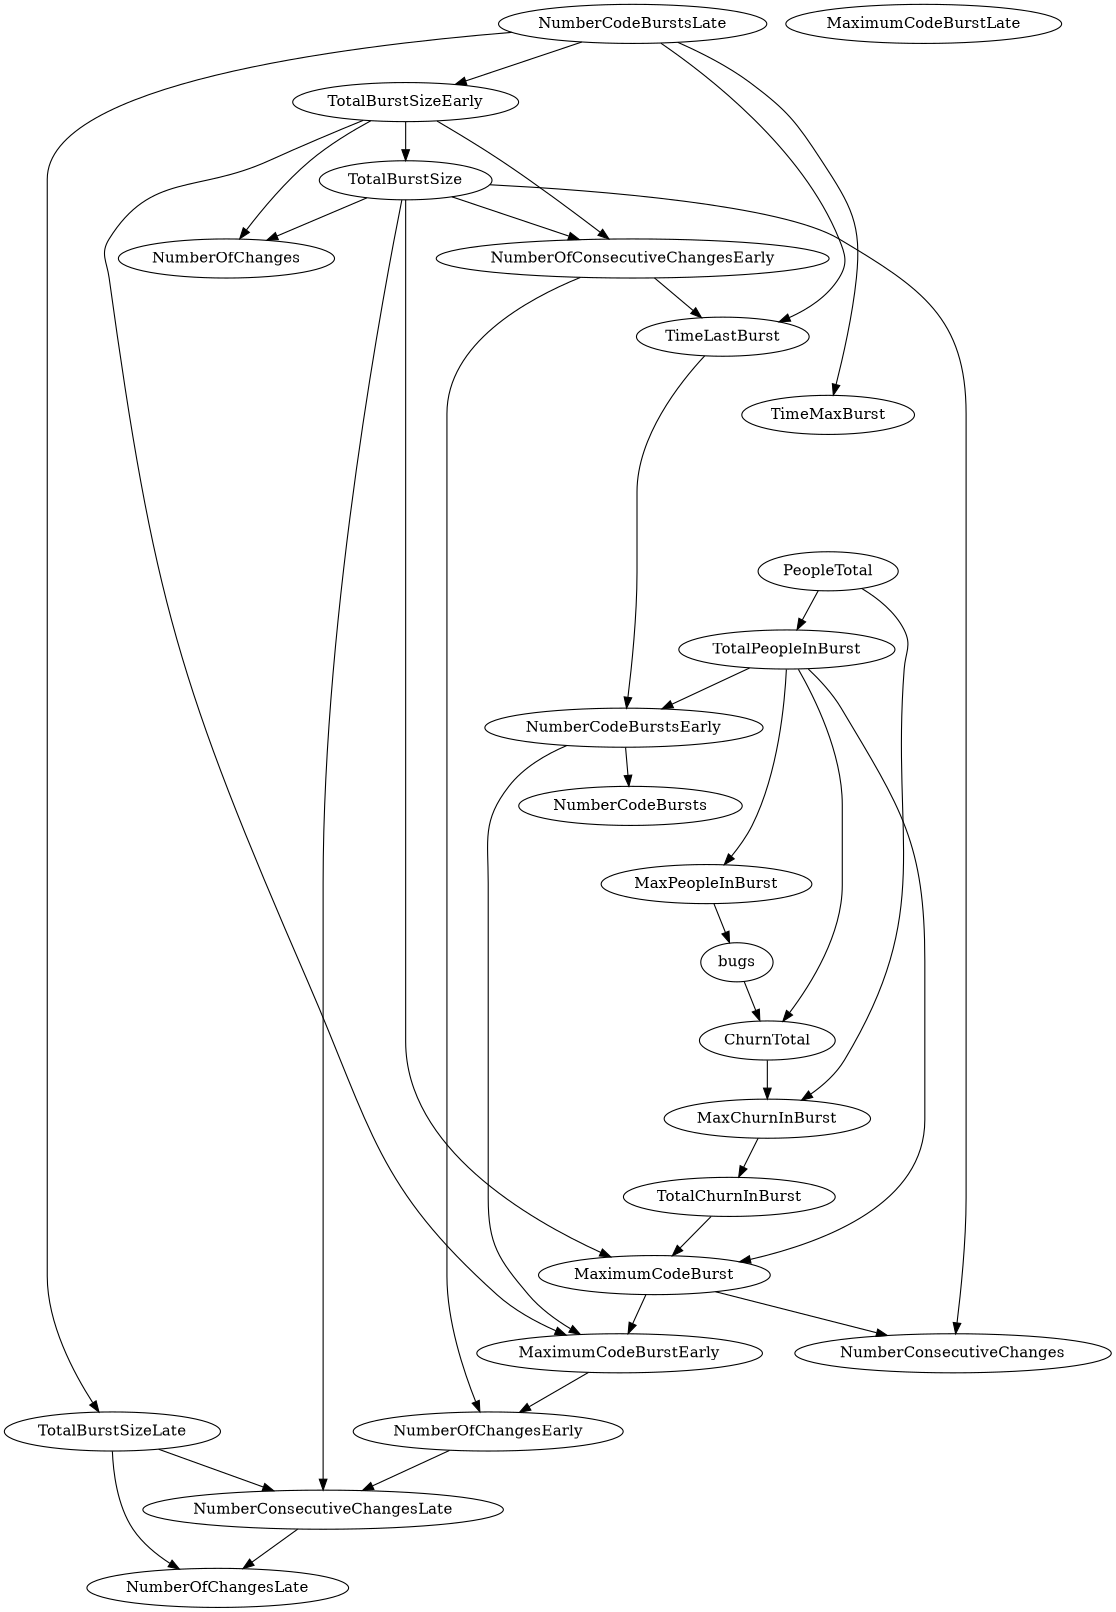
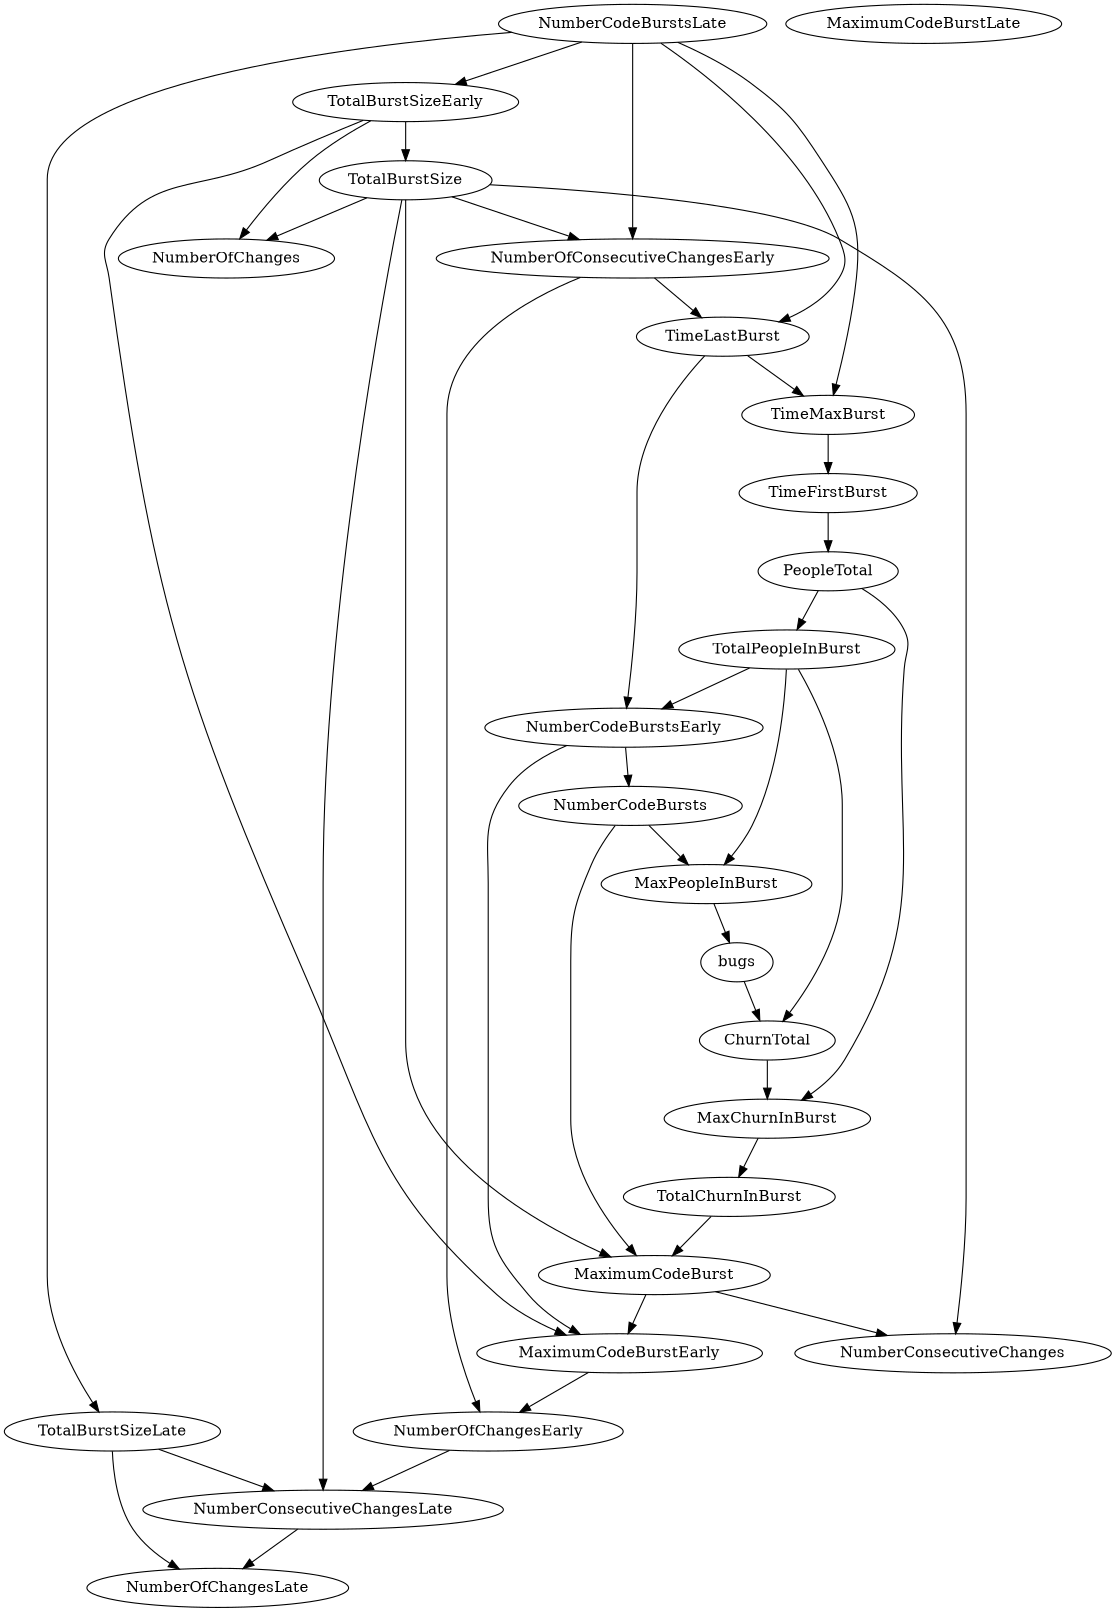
edge "TotalBurstSizeEarly" -> "NumberOfConsecutiveChangesEarly": now "NumberCodeBurstsLate" -> "NumberOfConsecutiveChangesEarly"
edge "TimeLastBurst" -> "TimeMaxBurst": added
node "TimeFirstBurst": added
edge "NumberCodeBursts" -> "MaxPeopleInBurst": added
edge "TotalPeopleInBurst" -> "MaximumCodeBurst": now "NumberCodeBursts" -> "MaximumCodeBurst"
